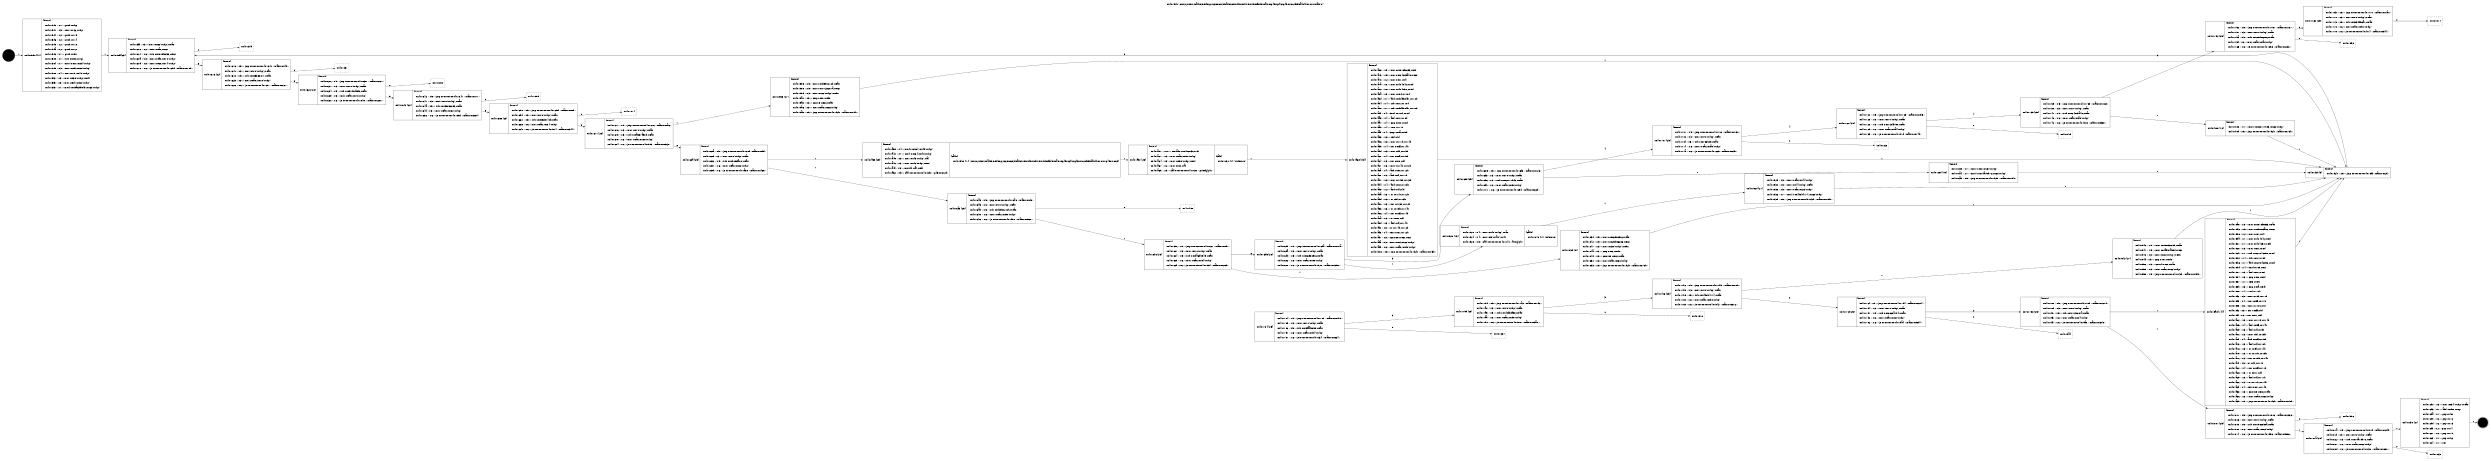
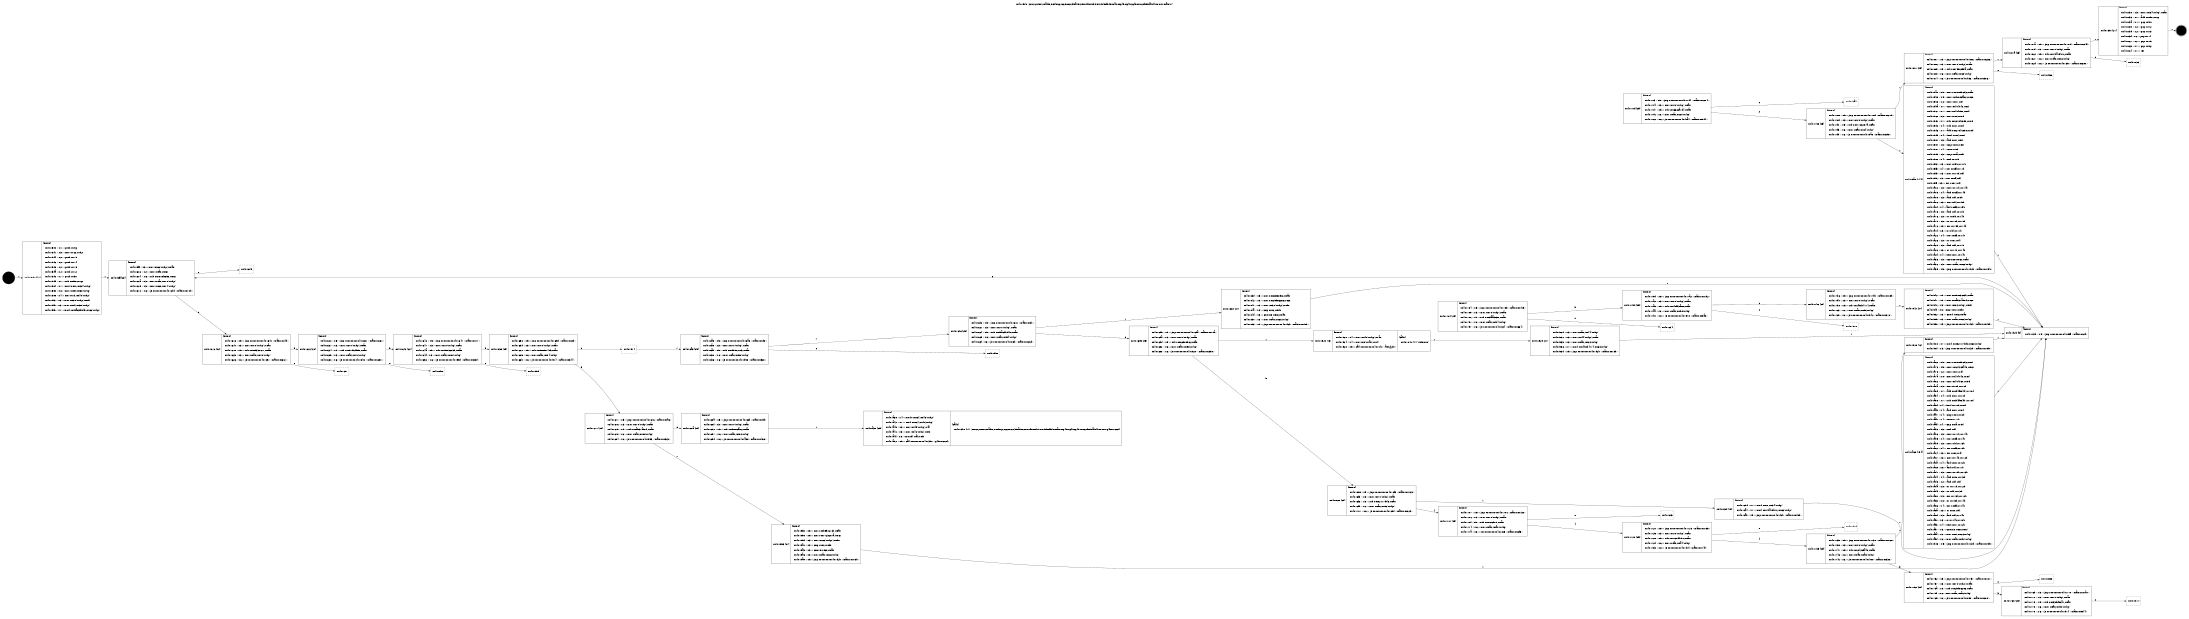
node "0x401a57 [23]": removed
edge "0x40168a [25]" -> "0x4016a3 [25]": now "0x401914" -> "0x4016a3 [25]"
edge "0x4017b6 [25]" -> "0x4017cf [25]": removed, label "2"
